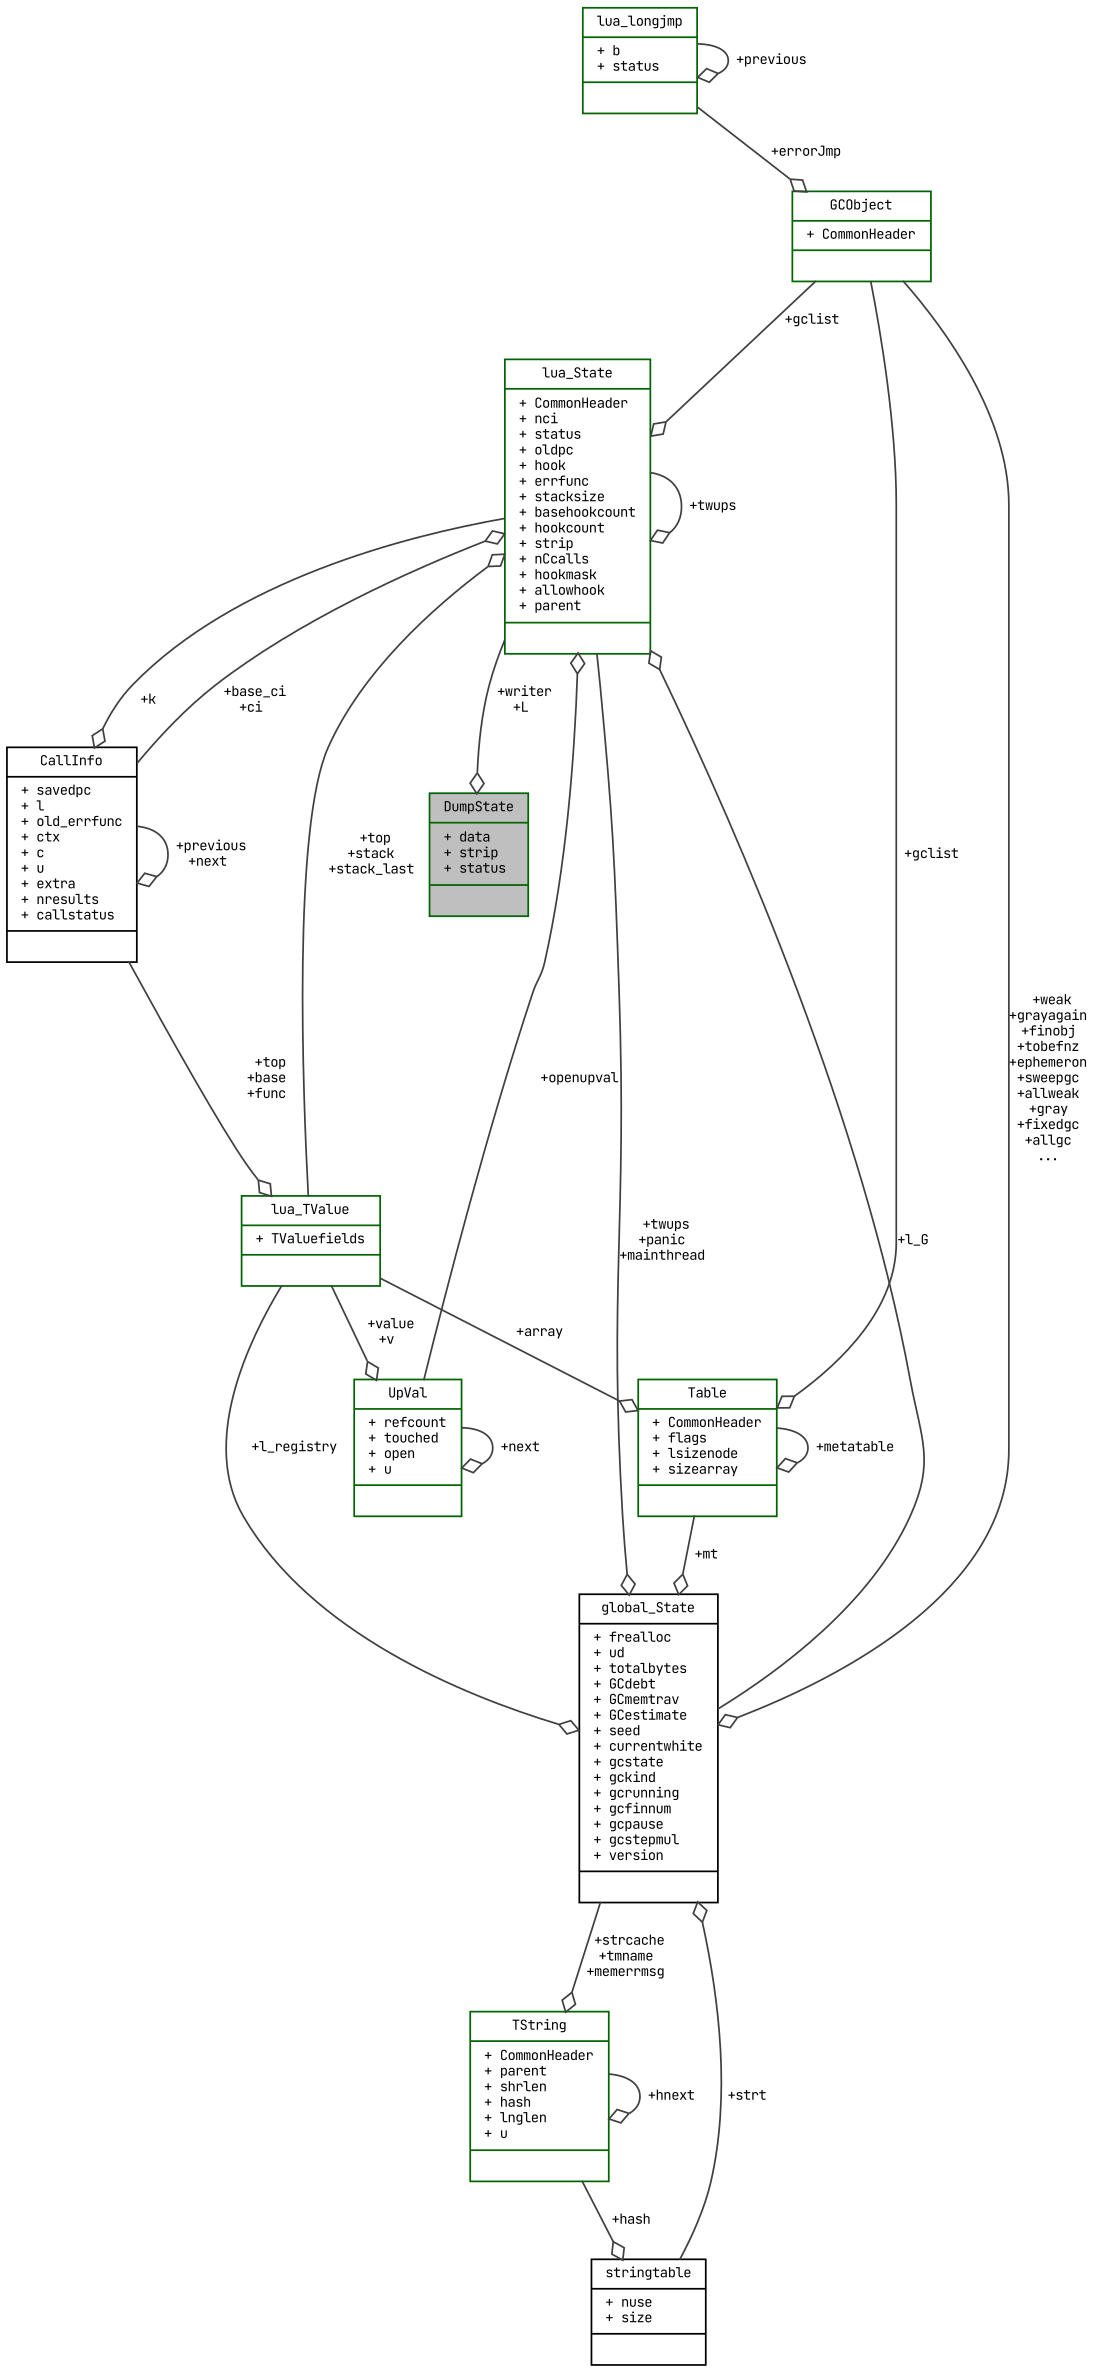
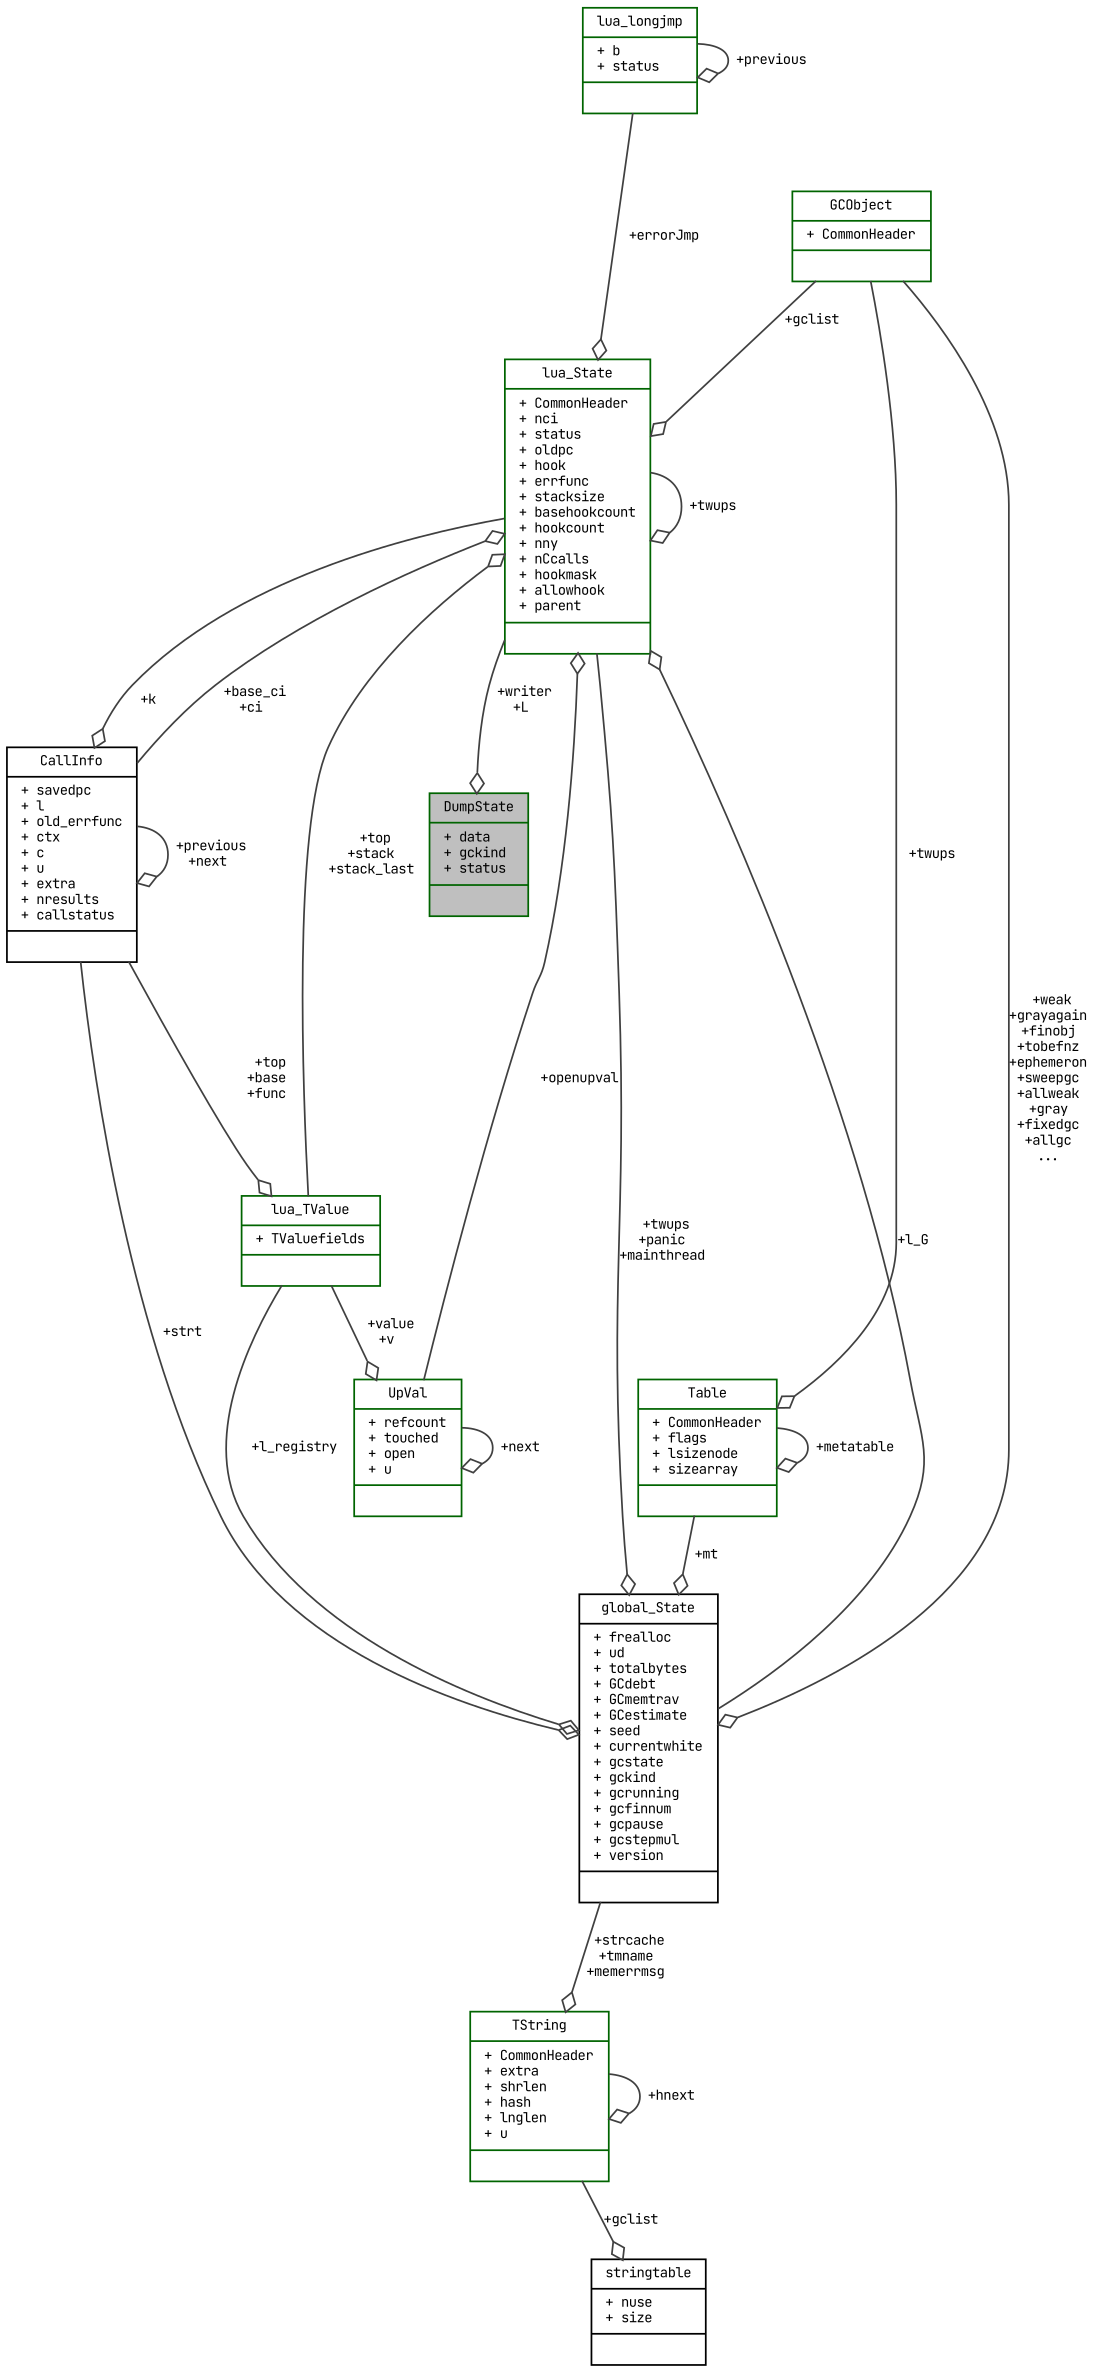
edge "lua_longjmp" -> "GCObject": now "lua_longjmp" -> "lua_State"
node "lua_State": text "+ strip" -> "+ nny"
node "DumpState": text "+ strip" -> "+ gckind"
edge "GCObject" -> "Table": label " +gclist" -> " +twups"
edge "lua_TValue" -> "Table": removed, label "+array"
node "TString": text "+ parent" -> "+ extra"
edge "stringtable" -> "global_State": now "CallInfo" -> "global_State"
edge "TString" -> "stringtable": label " +hash" -> " +gclist"
